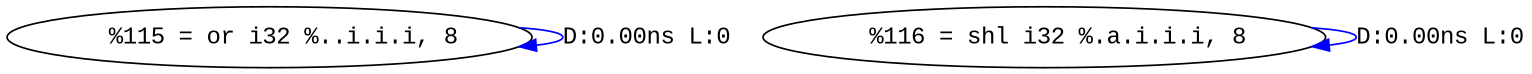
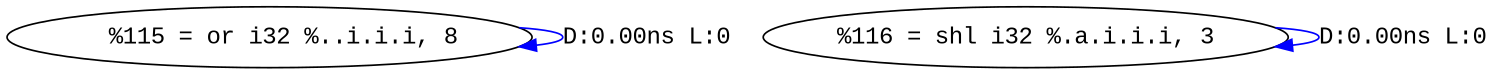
node "%116 = shl i32 %.a.i.i.i, 8": label "%116 = shl i32 %.a.i.i.i, 8" -> "%116 = shl i32 %.a.i.i.i, 3"
